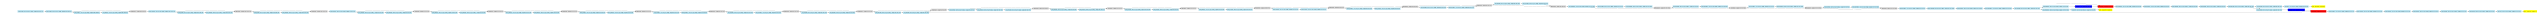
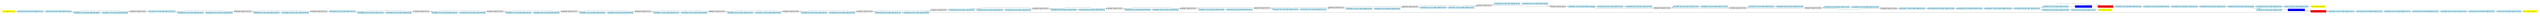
node "Input": added
